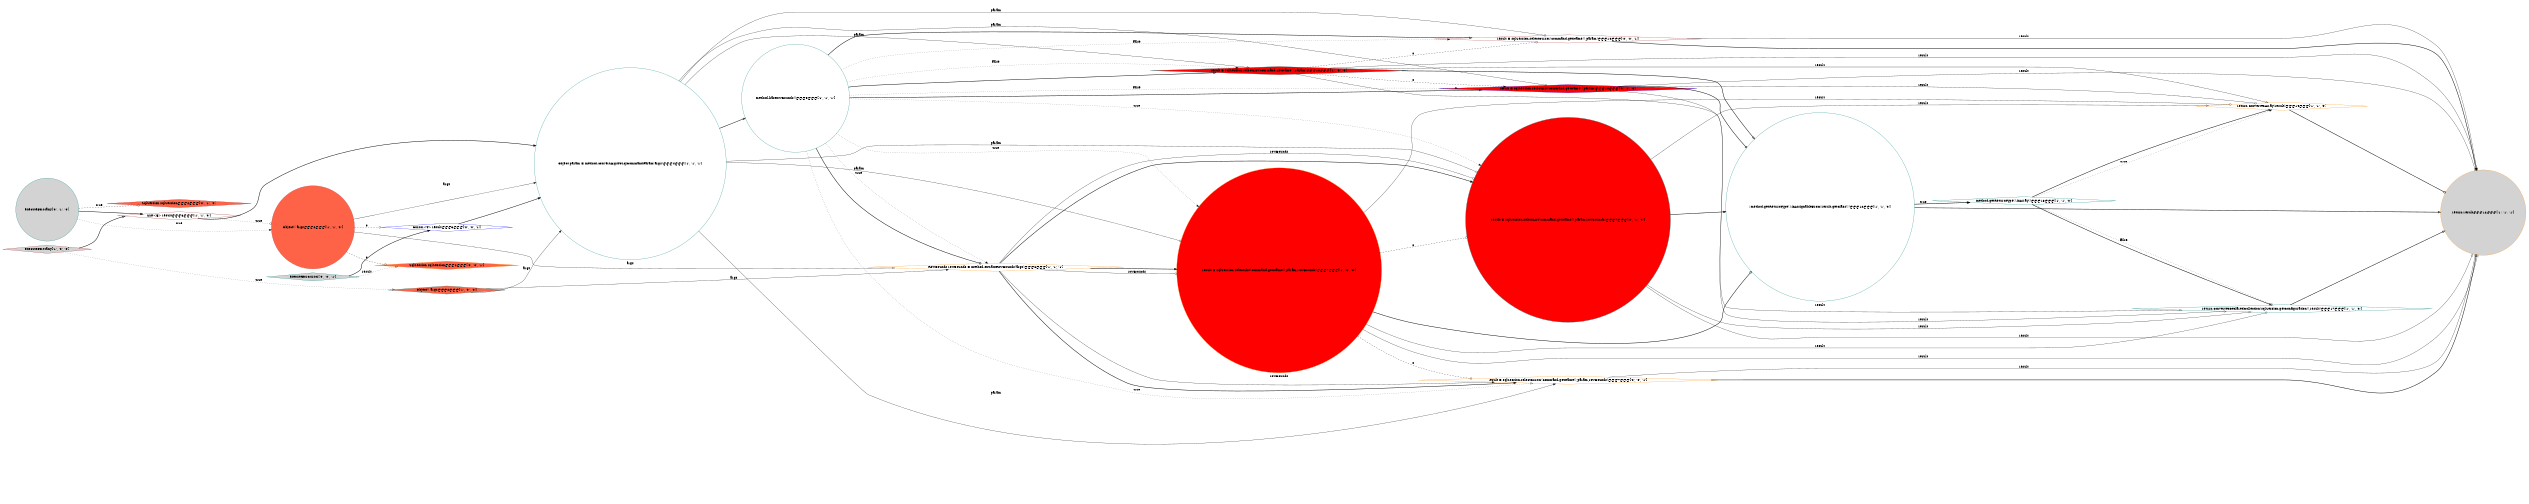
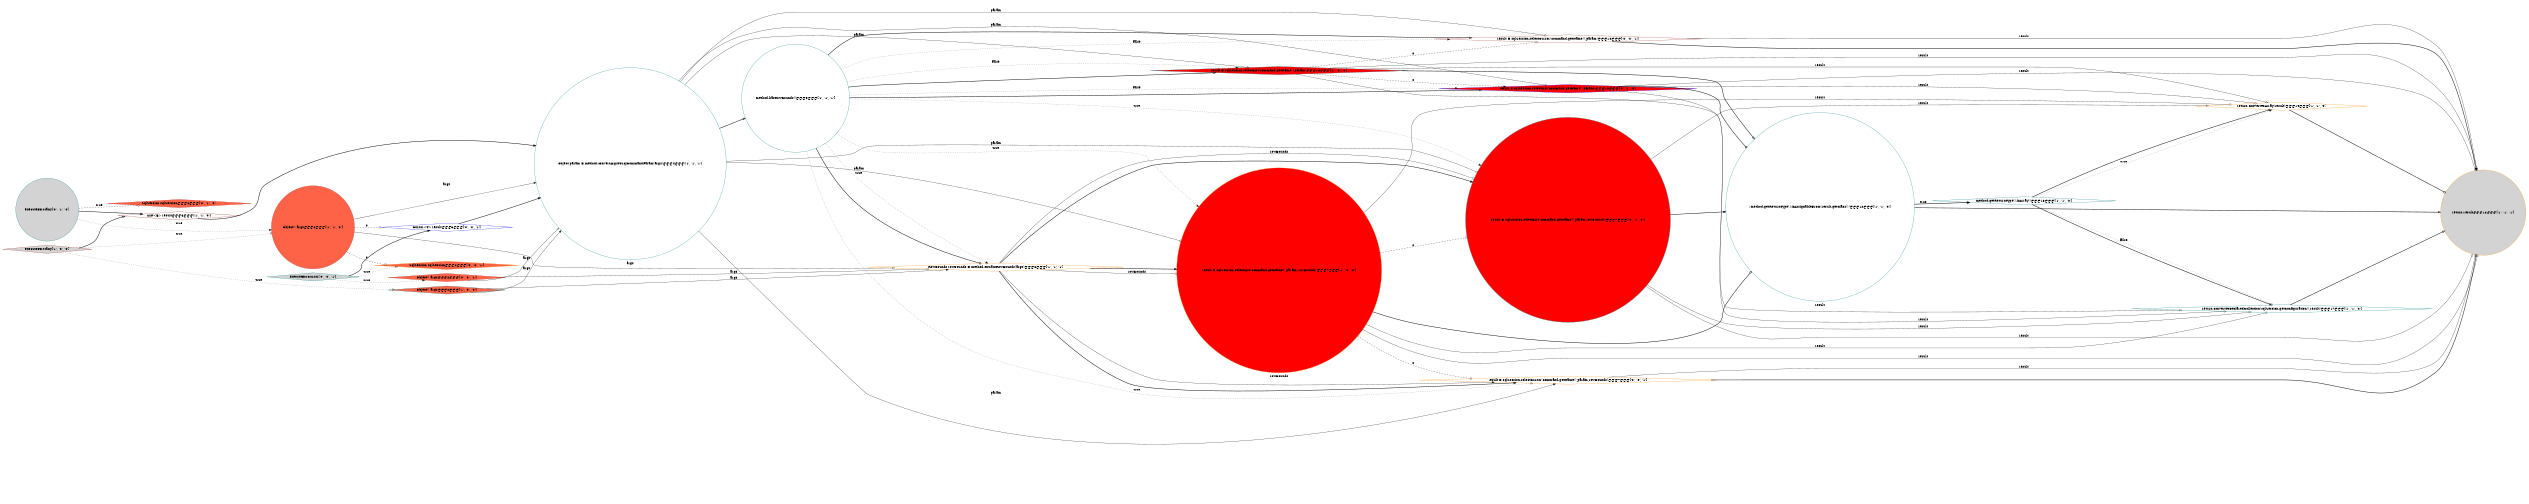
edge "List<E> result@@@3@@@['1', '1', '0']" -> "Object(( args@@@2@@@['1', '1', '0']": now "executeForMany['1', '0', '0']" -> "Object(( args@@@2@@@['1', '1', '0']"
edge "executeForCursor['0', '0', '1']" -> "SqlSession sqlSession@@@2@@@['0', '0', '1']": label "result" -> "true"
node "Object(( args@@@2@@@['0', '0', '1']": added
